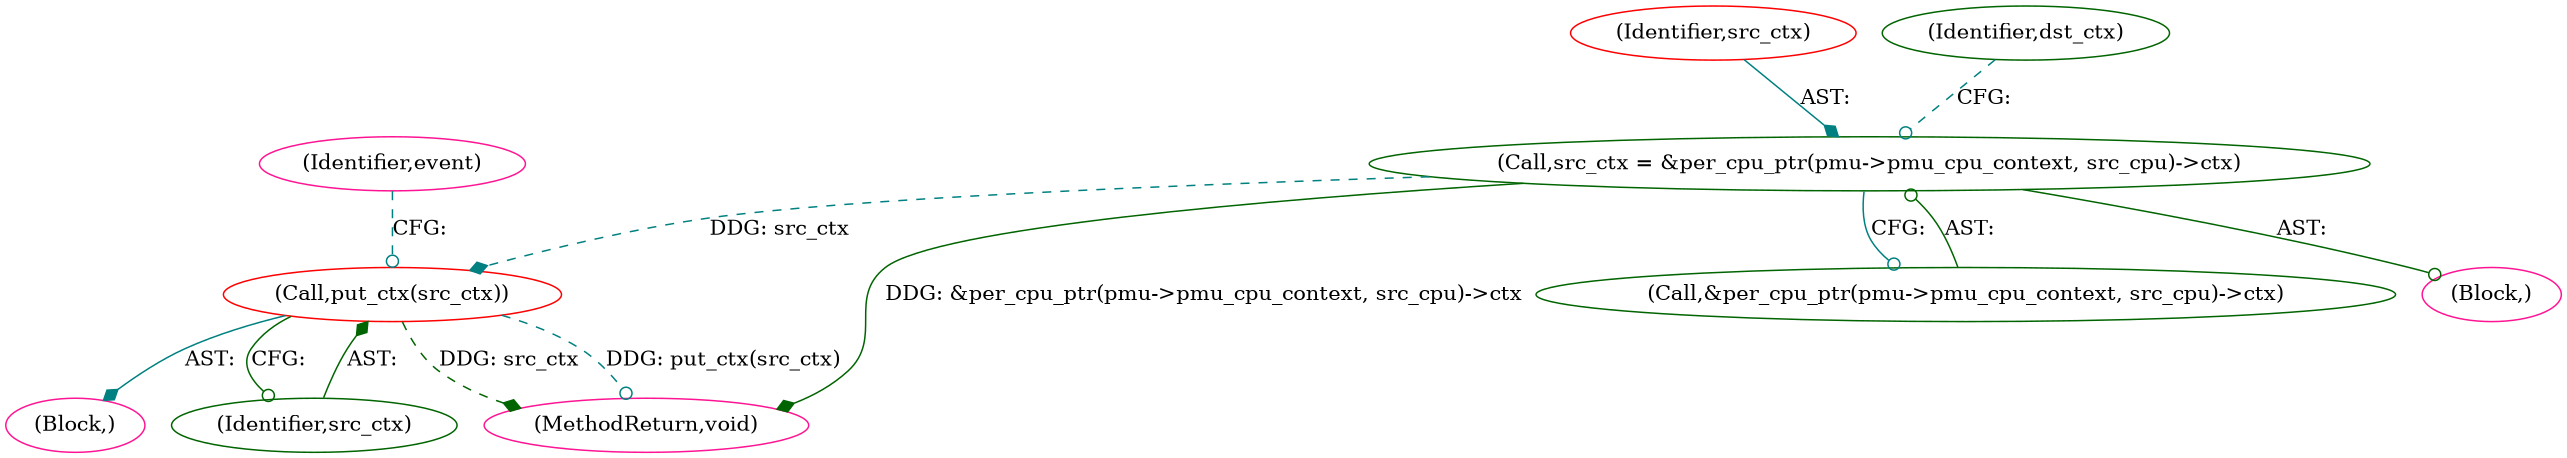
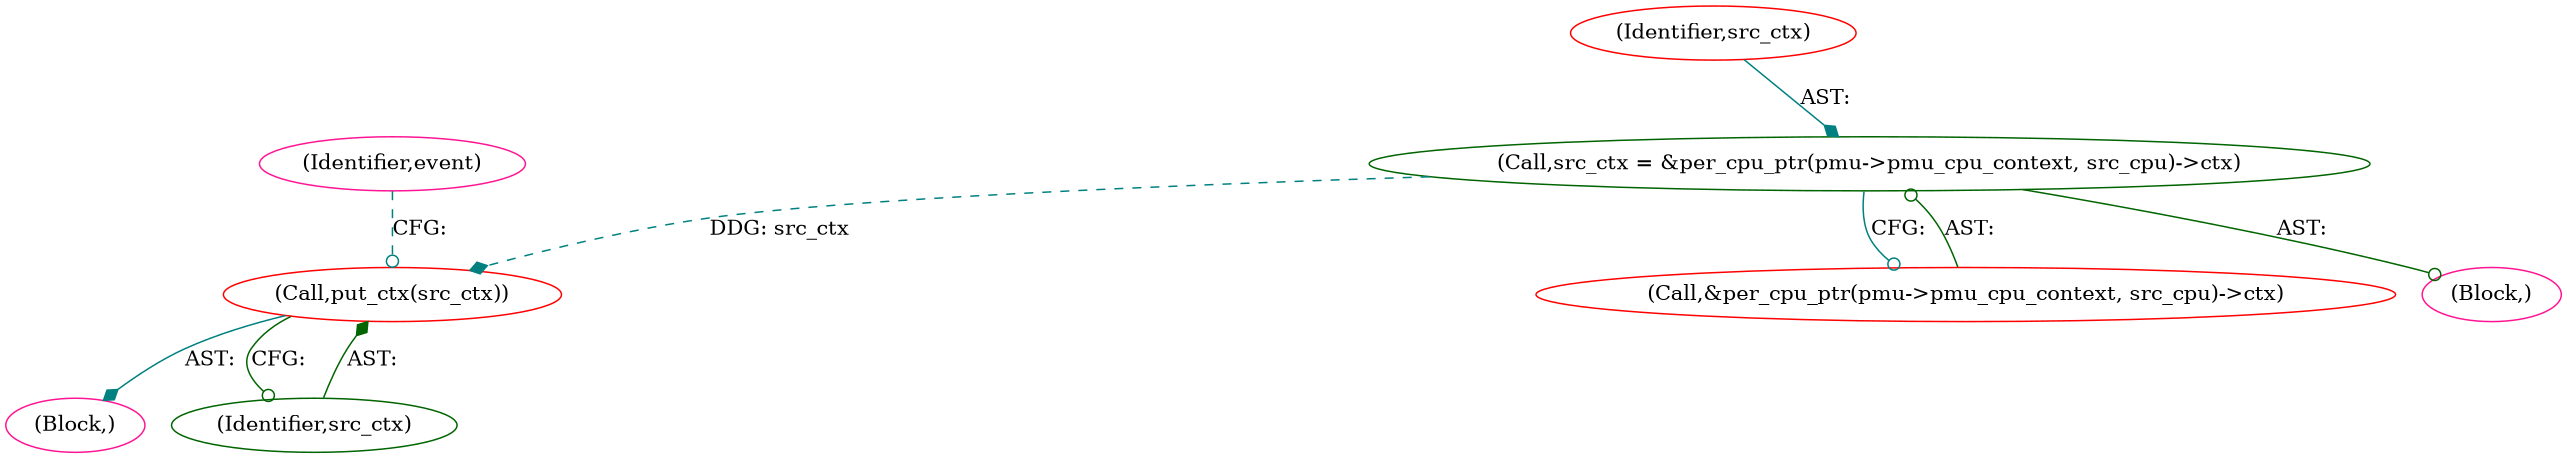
node "(Identifier,dst_ctx)": removed
node "(Call,&per_cpu_ptr(pmu->pmu_cpu_context, src_cpu)->ctx)": color darkgreen -> red
node "(MethodReturn,void)": removed
